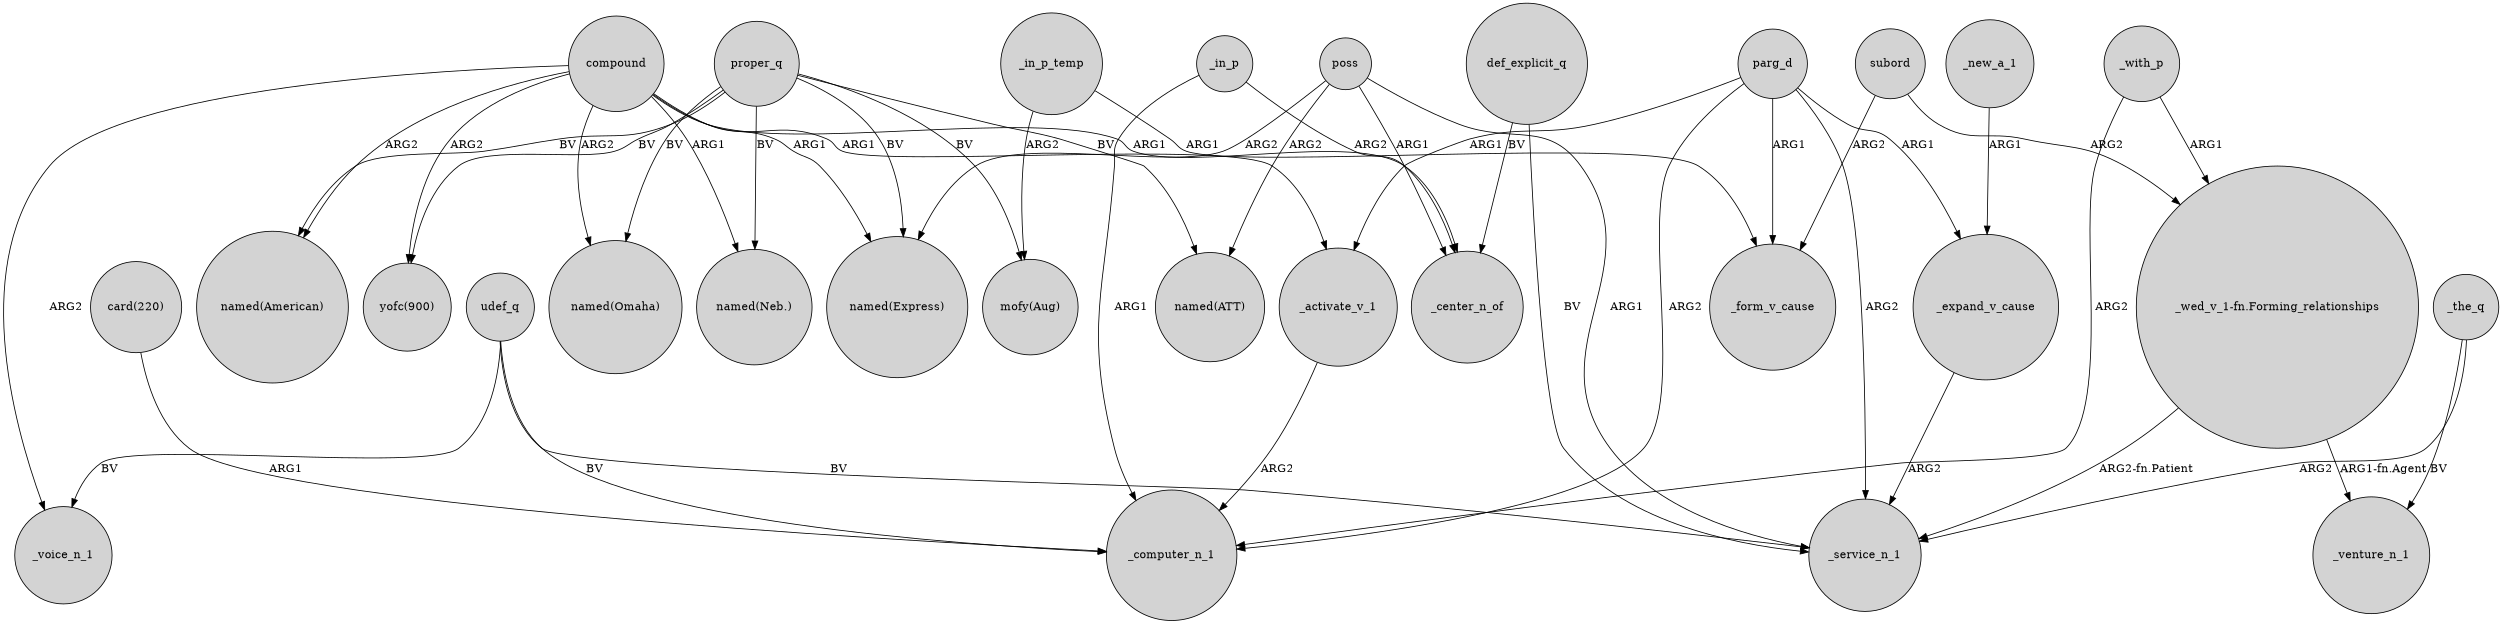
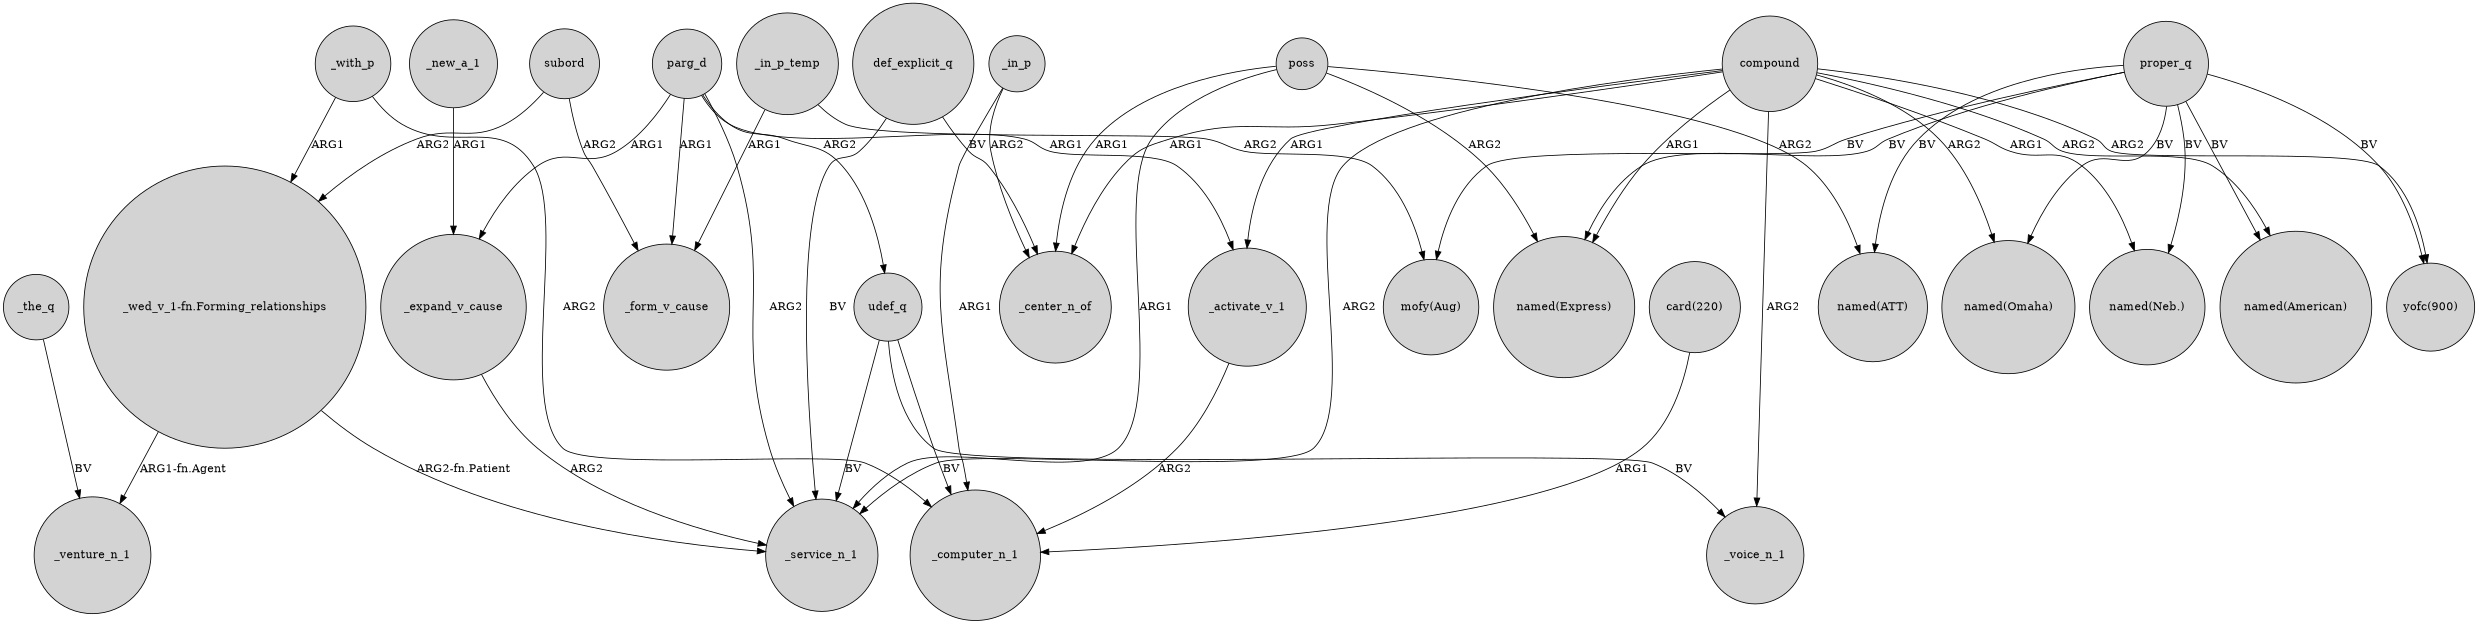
edge "parg_d" -> "_computer_n_1": now "parg_d" -> "udef_q"
edge "_the_q" -> "_service_n_1": now "compound" -> "_service_n_1"
